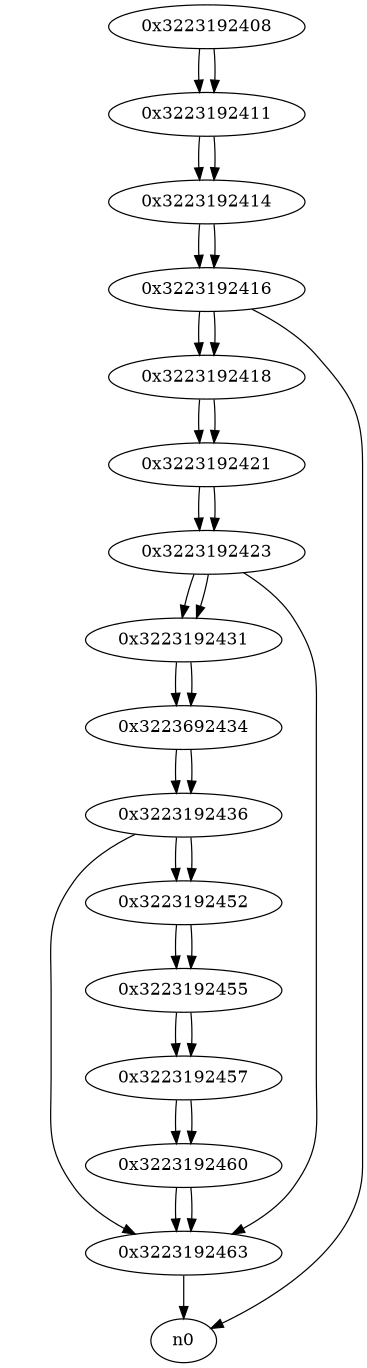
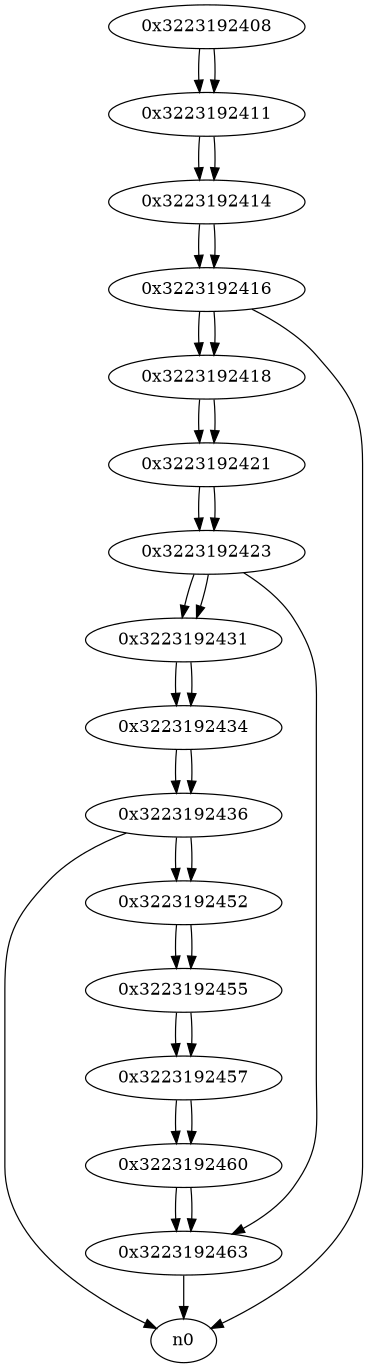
node "0x3223692434": label "0x3223692434" -> "0x3223192434"
edge "0x3223192436" -> "0x3223192463": now "0x3223192436" -> "n0"
